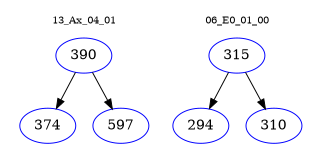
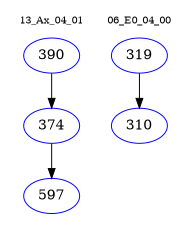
cluster "06_E0_01_00": label "06_E0_01_00" -> "06_E0_04_00"
node "315": label "315" -> "319"
edge "390" -> "597": now "374" -> "597"
node "294": removed
